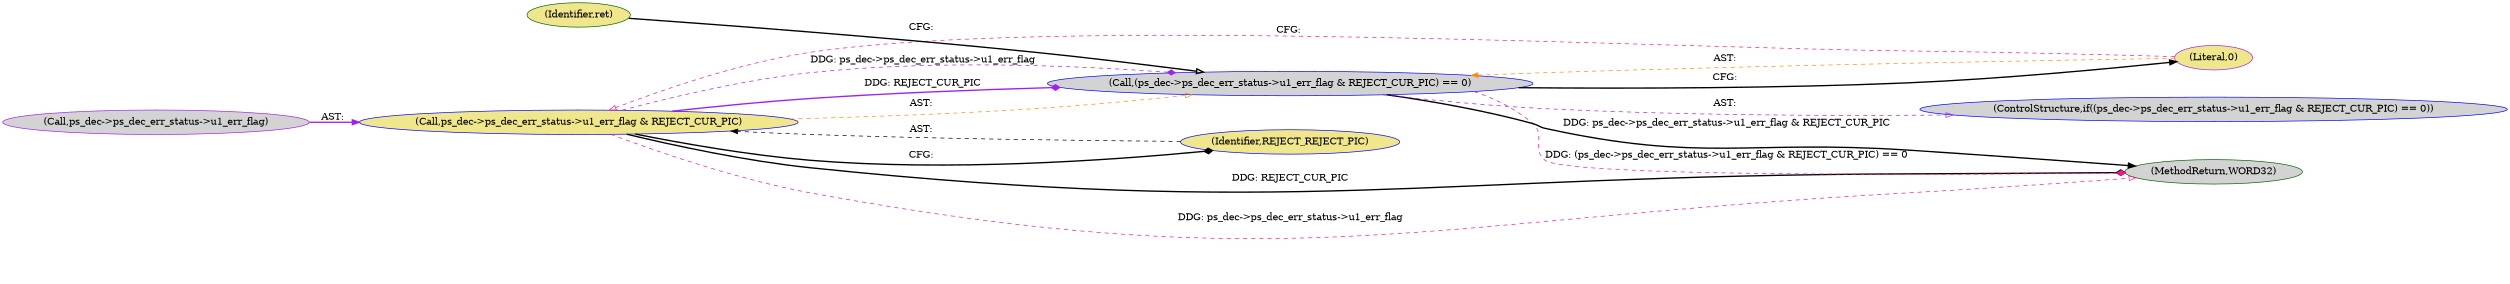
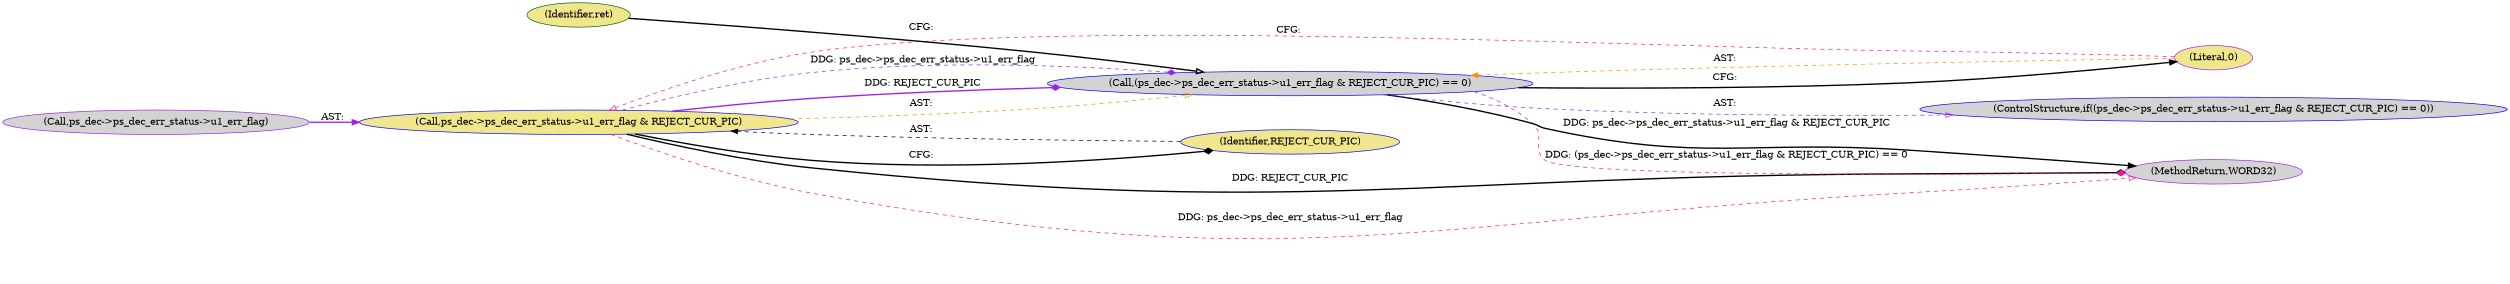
node "(Identifier,REJECT_REJECT_PIC)": label "(Identifier,REJECT_REJECT_PIC)" -> "(Identifier,REJECT_CUR_PIC)"
node "(MethodReturn,WORD32)": color darkgreen -> purple
